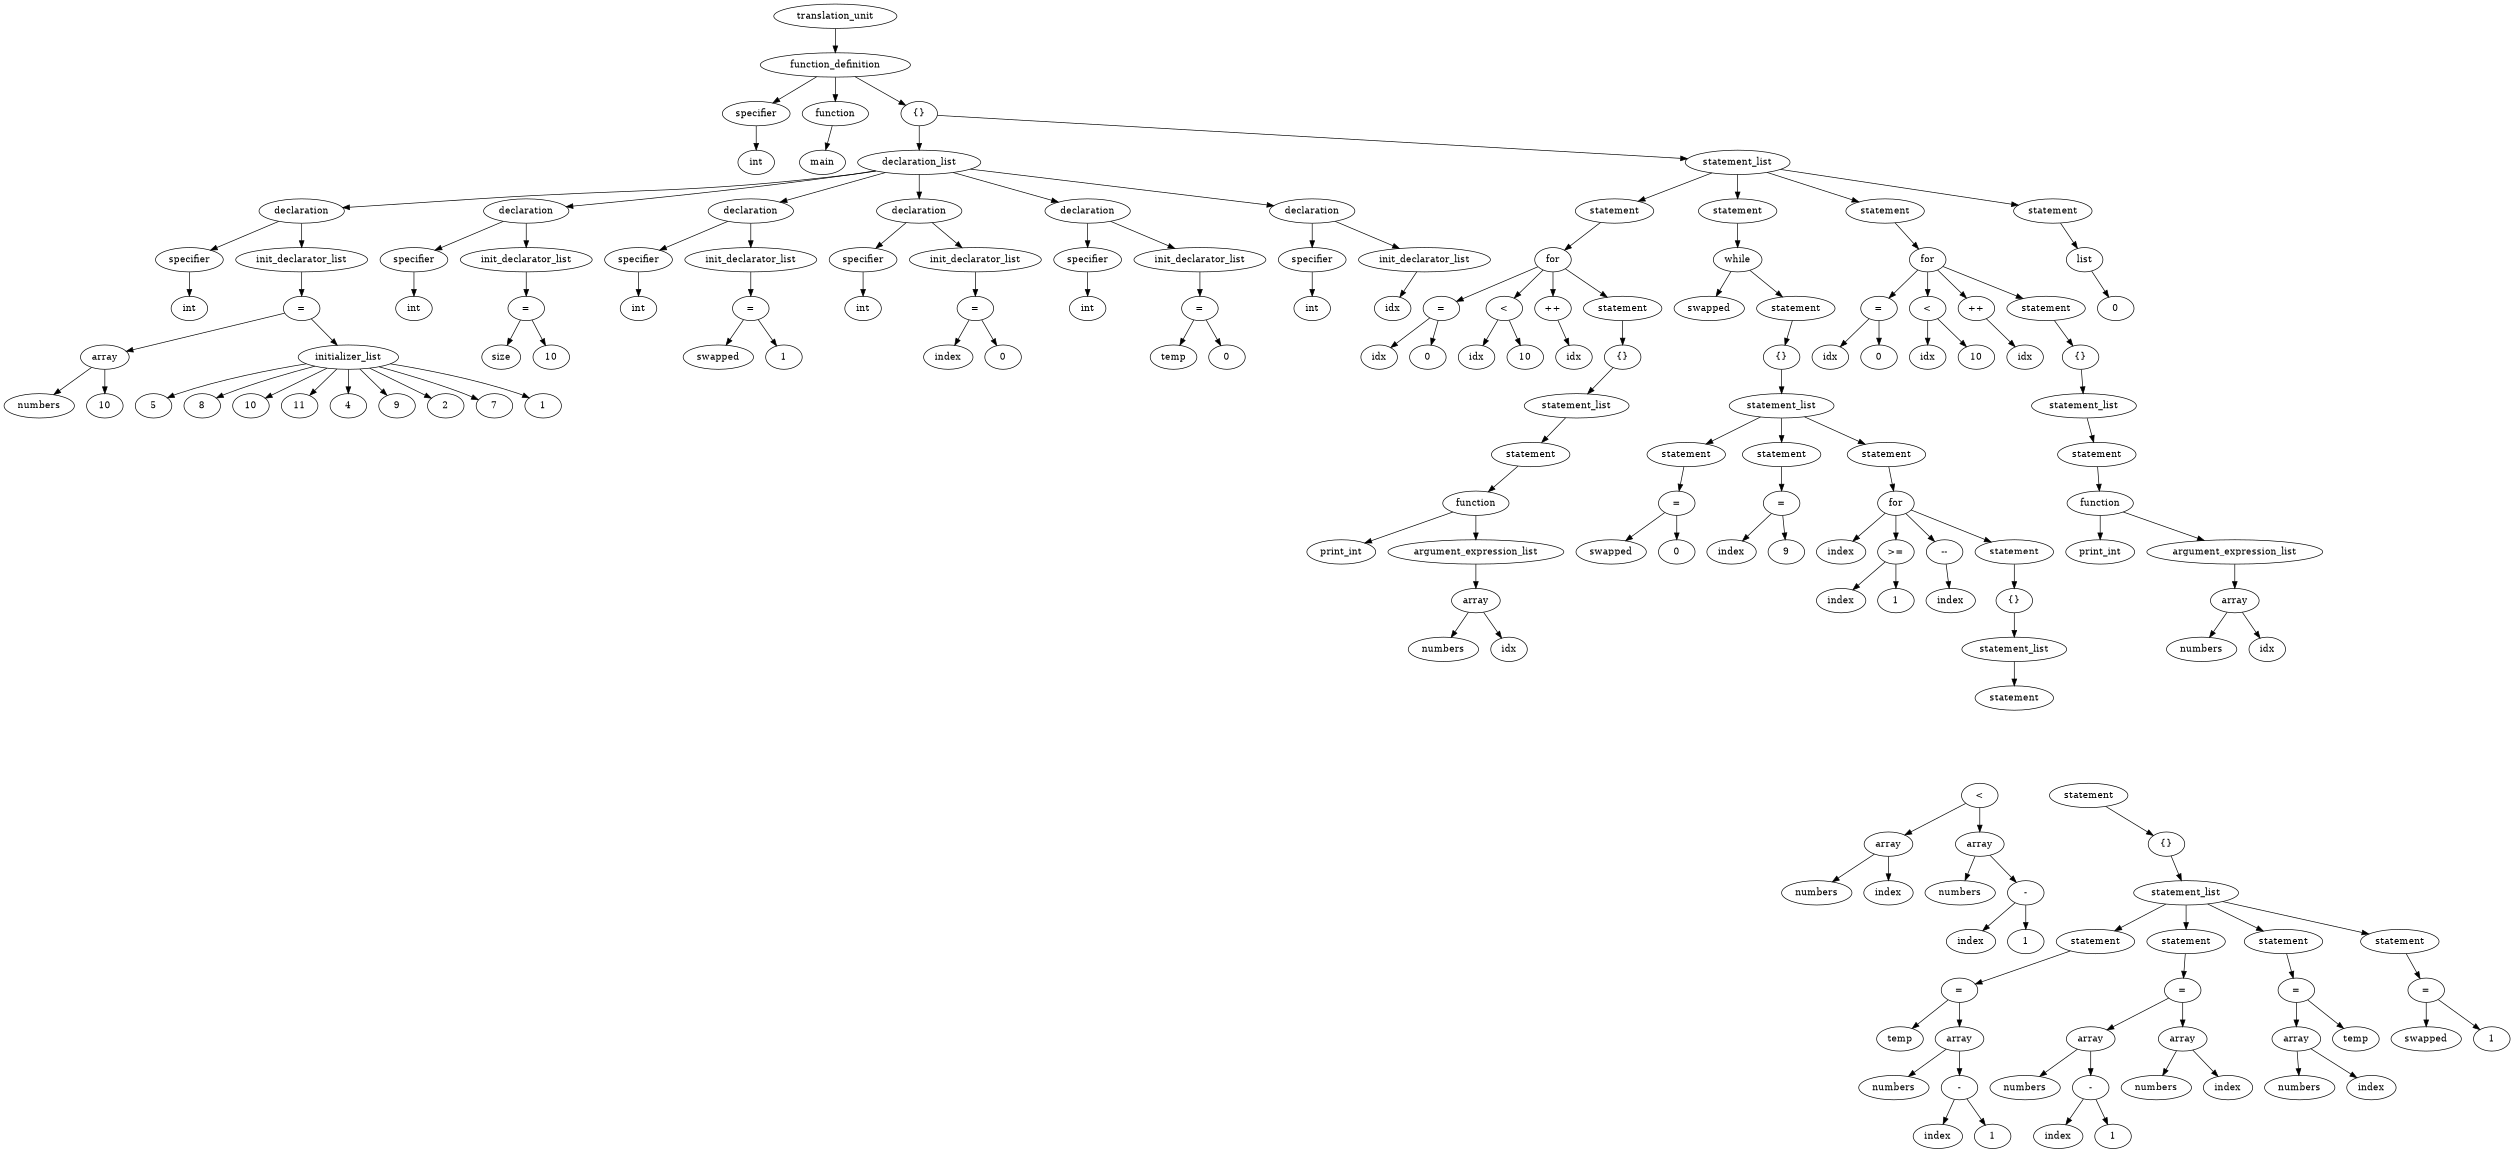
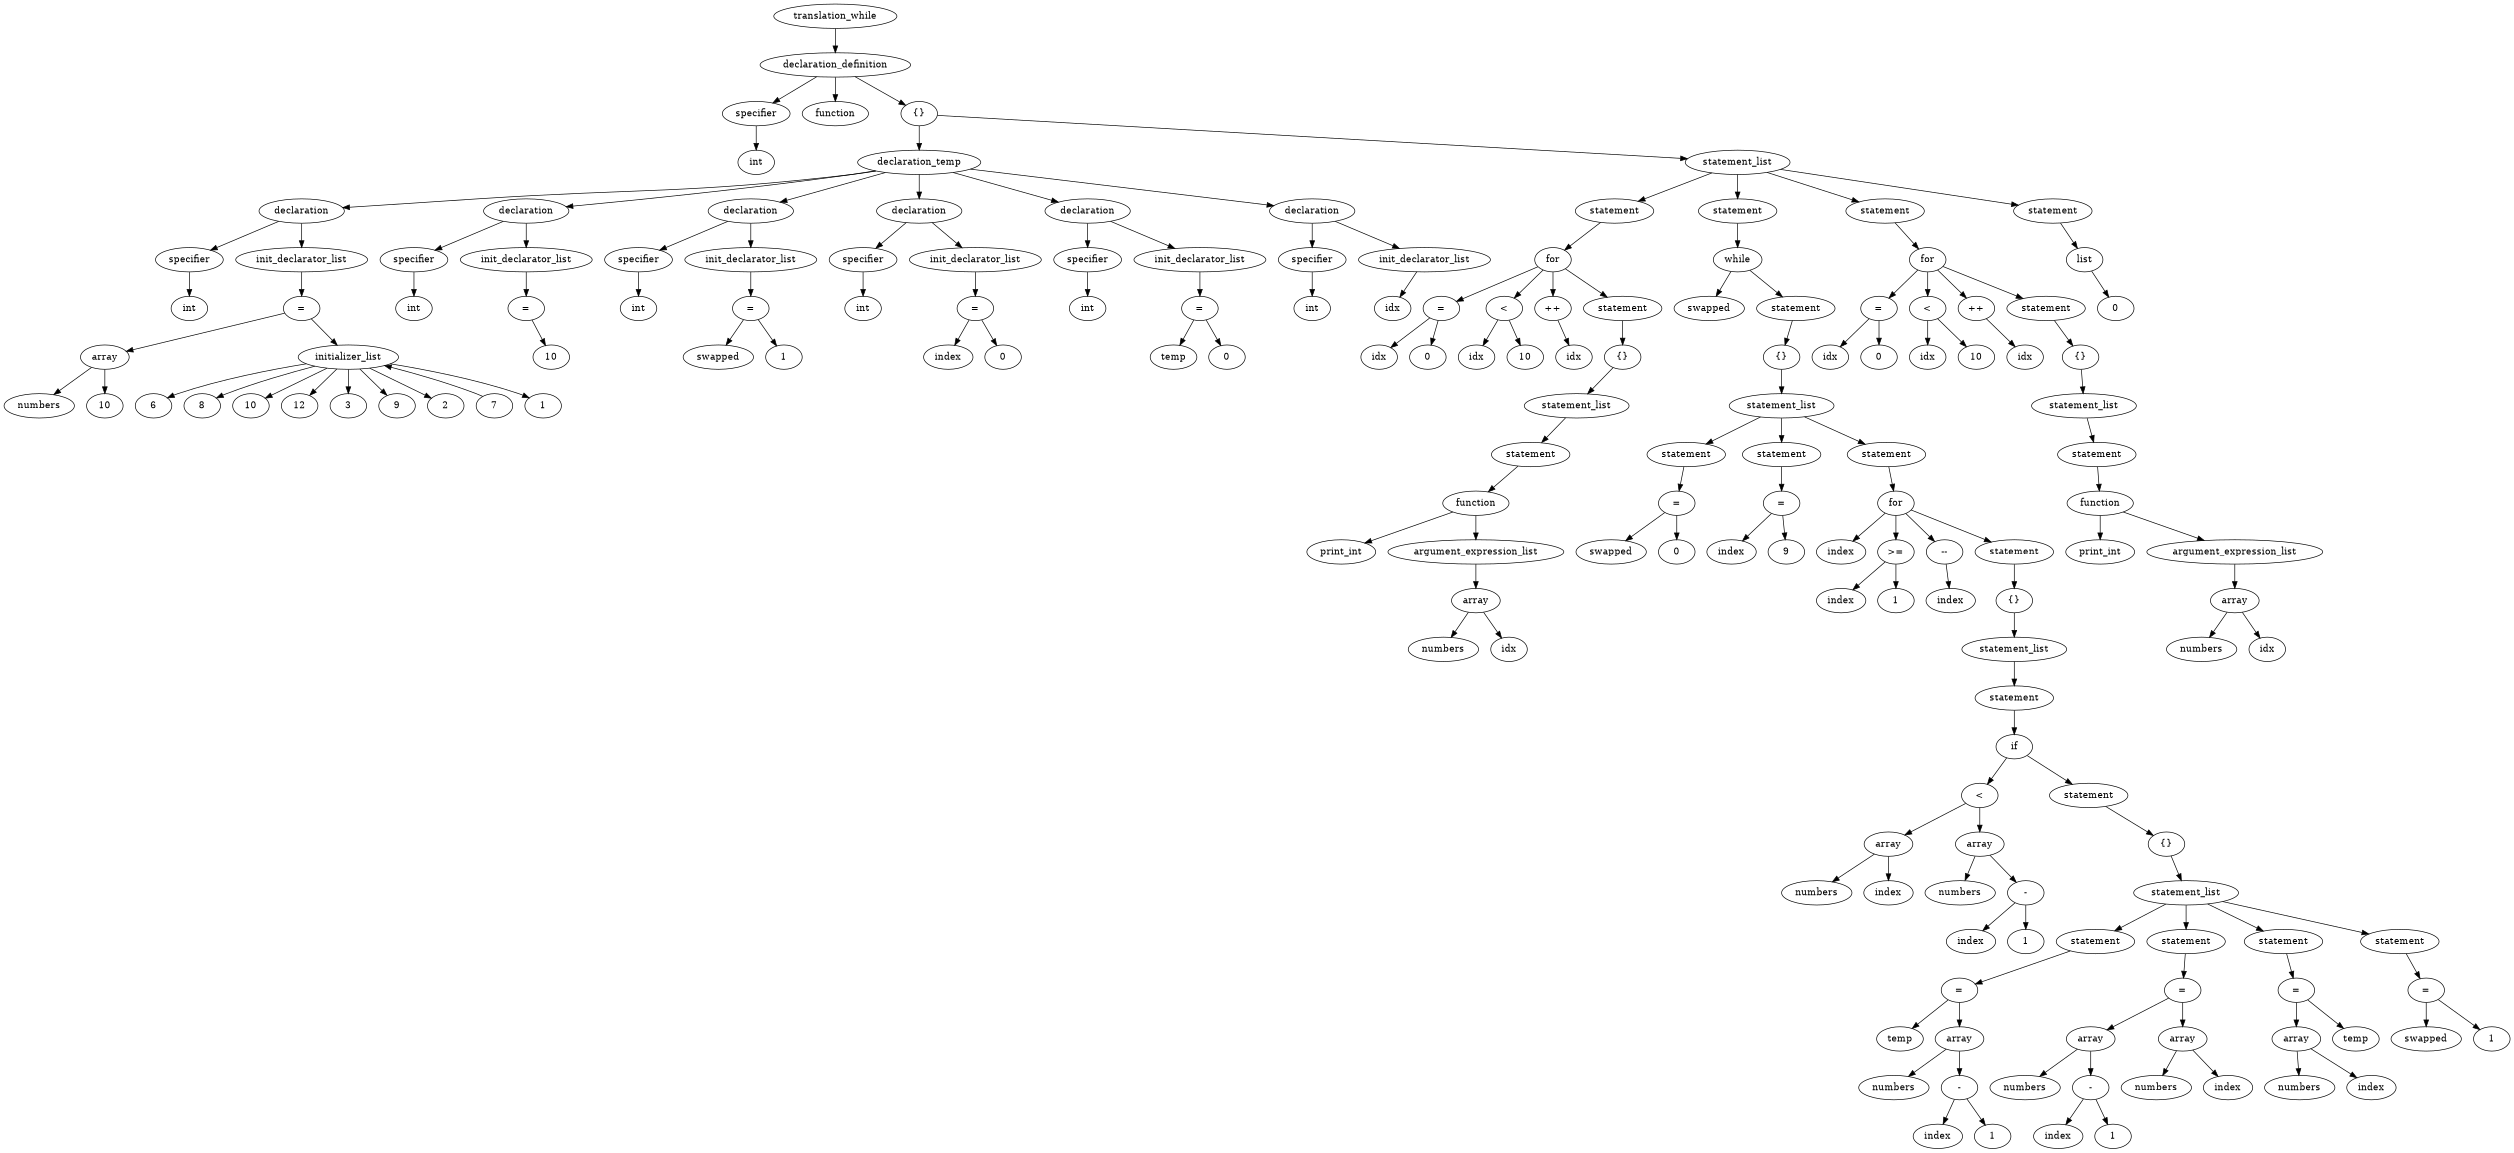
node "translation_unit": label "translation_unit" -> "translation_while"
node "function_definition": label "function_definition" -> "declaration_definition"
node "main": removed
node "declaration_list": label "declaration_list" -> "declaration_temp"
node "size": removed
edge "initializer_list" -> "7": reversed
node "5": label "5" -> "6"
node "11": label "11" -> "12"
node "4": label "4" -> "3"
node "if": added
